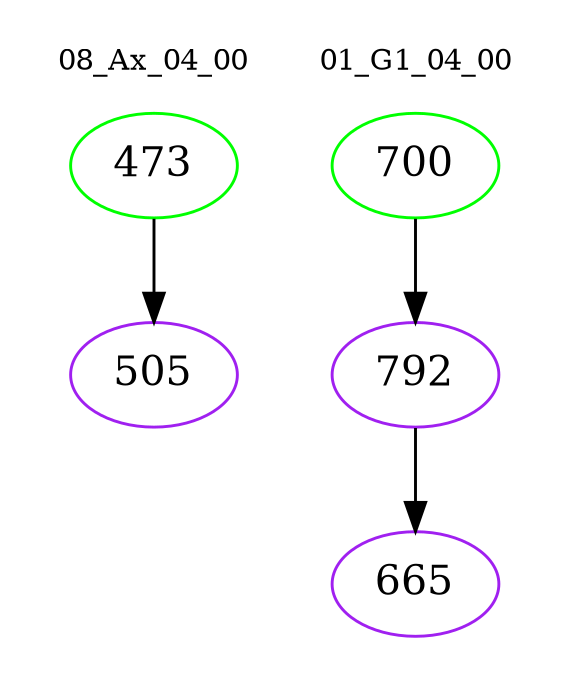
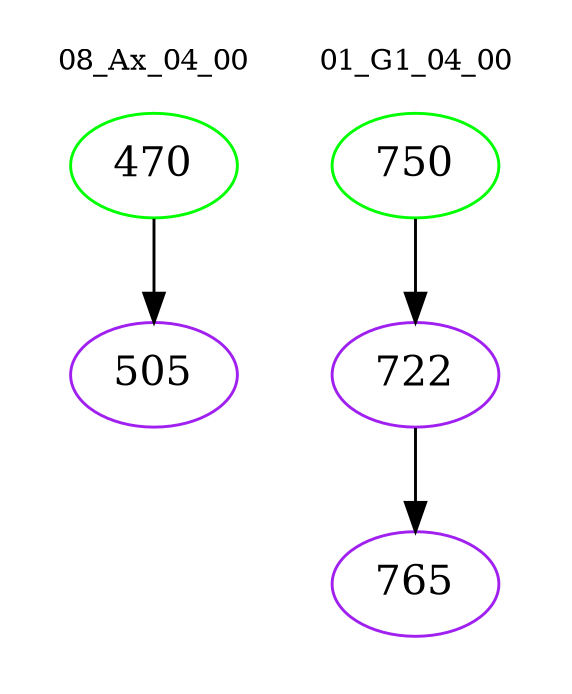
node "473": label "473" -> "470"
node "700": label "700" -> "750"
node "792": label "792" -> "722"
node "665": label "665" -> "765"
